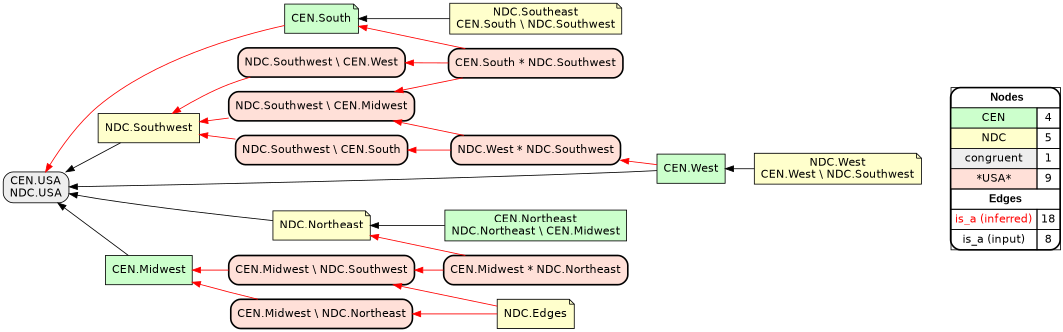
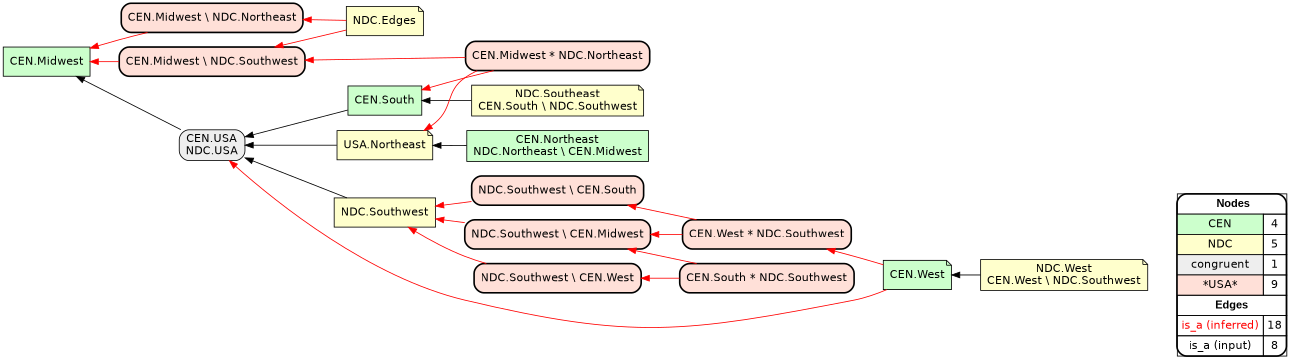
node "CEN.South": shape note -> box
edge "CEN.South * NDC.Southwest" -> "CEN.South": now "CEN.Midwest * NDC.Northeast" -> "CEN.South"
edge "CEN.South" -> "CEN.USA NDC.USA": color #ff0000 -> #000000
node "NDC.West * NDC.Southwest": label "NDC.West * NDC.Southwest" -> "CEN.West * NDC.Southwest"
node "CEN.West": shape box -> note
edge "CEN.West" -> "CEN.USA NDC.USA": color #000000 -> #ff0000
node "NDC.Northeast": label "NDC.Northeast" -> "USA.Northeast"
edge "CEN.Midwest" -> "CEN.USA NDC.USA": reversed
